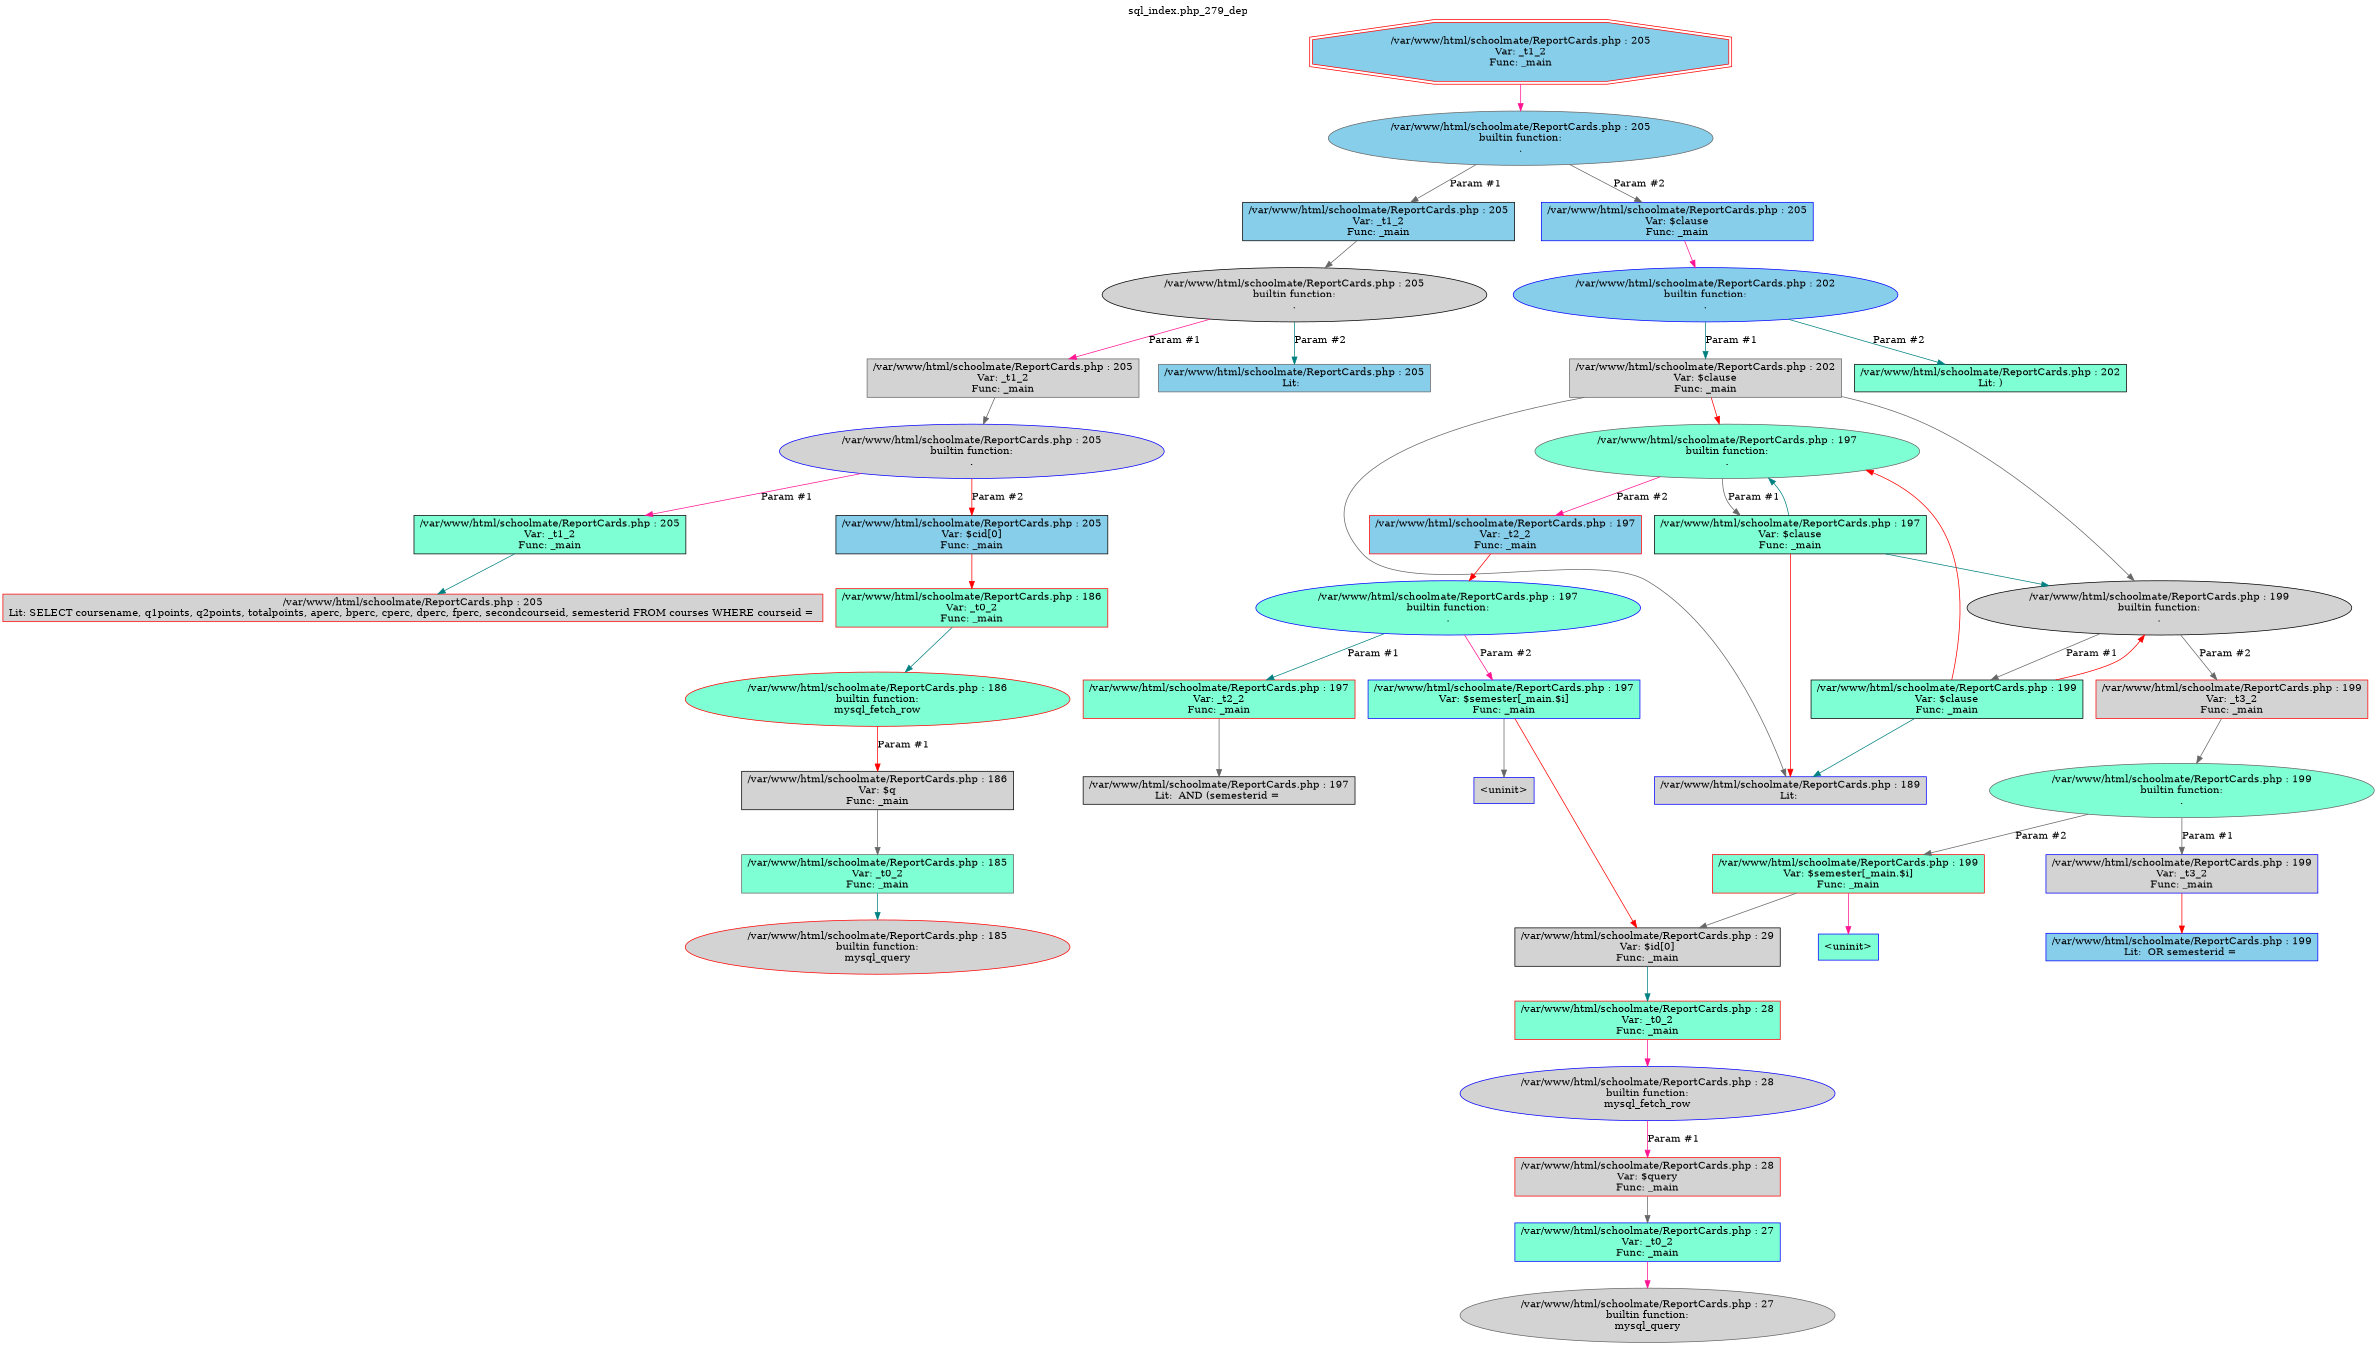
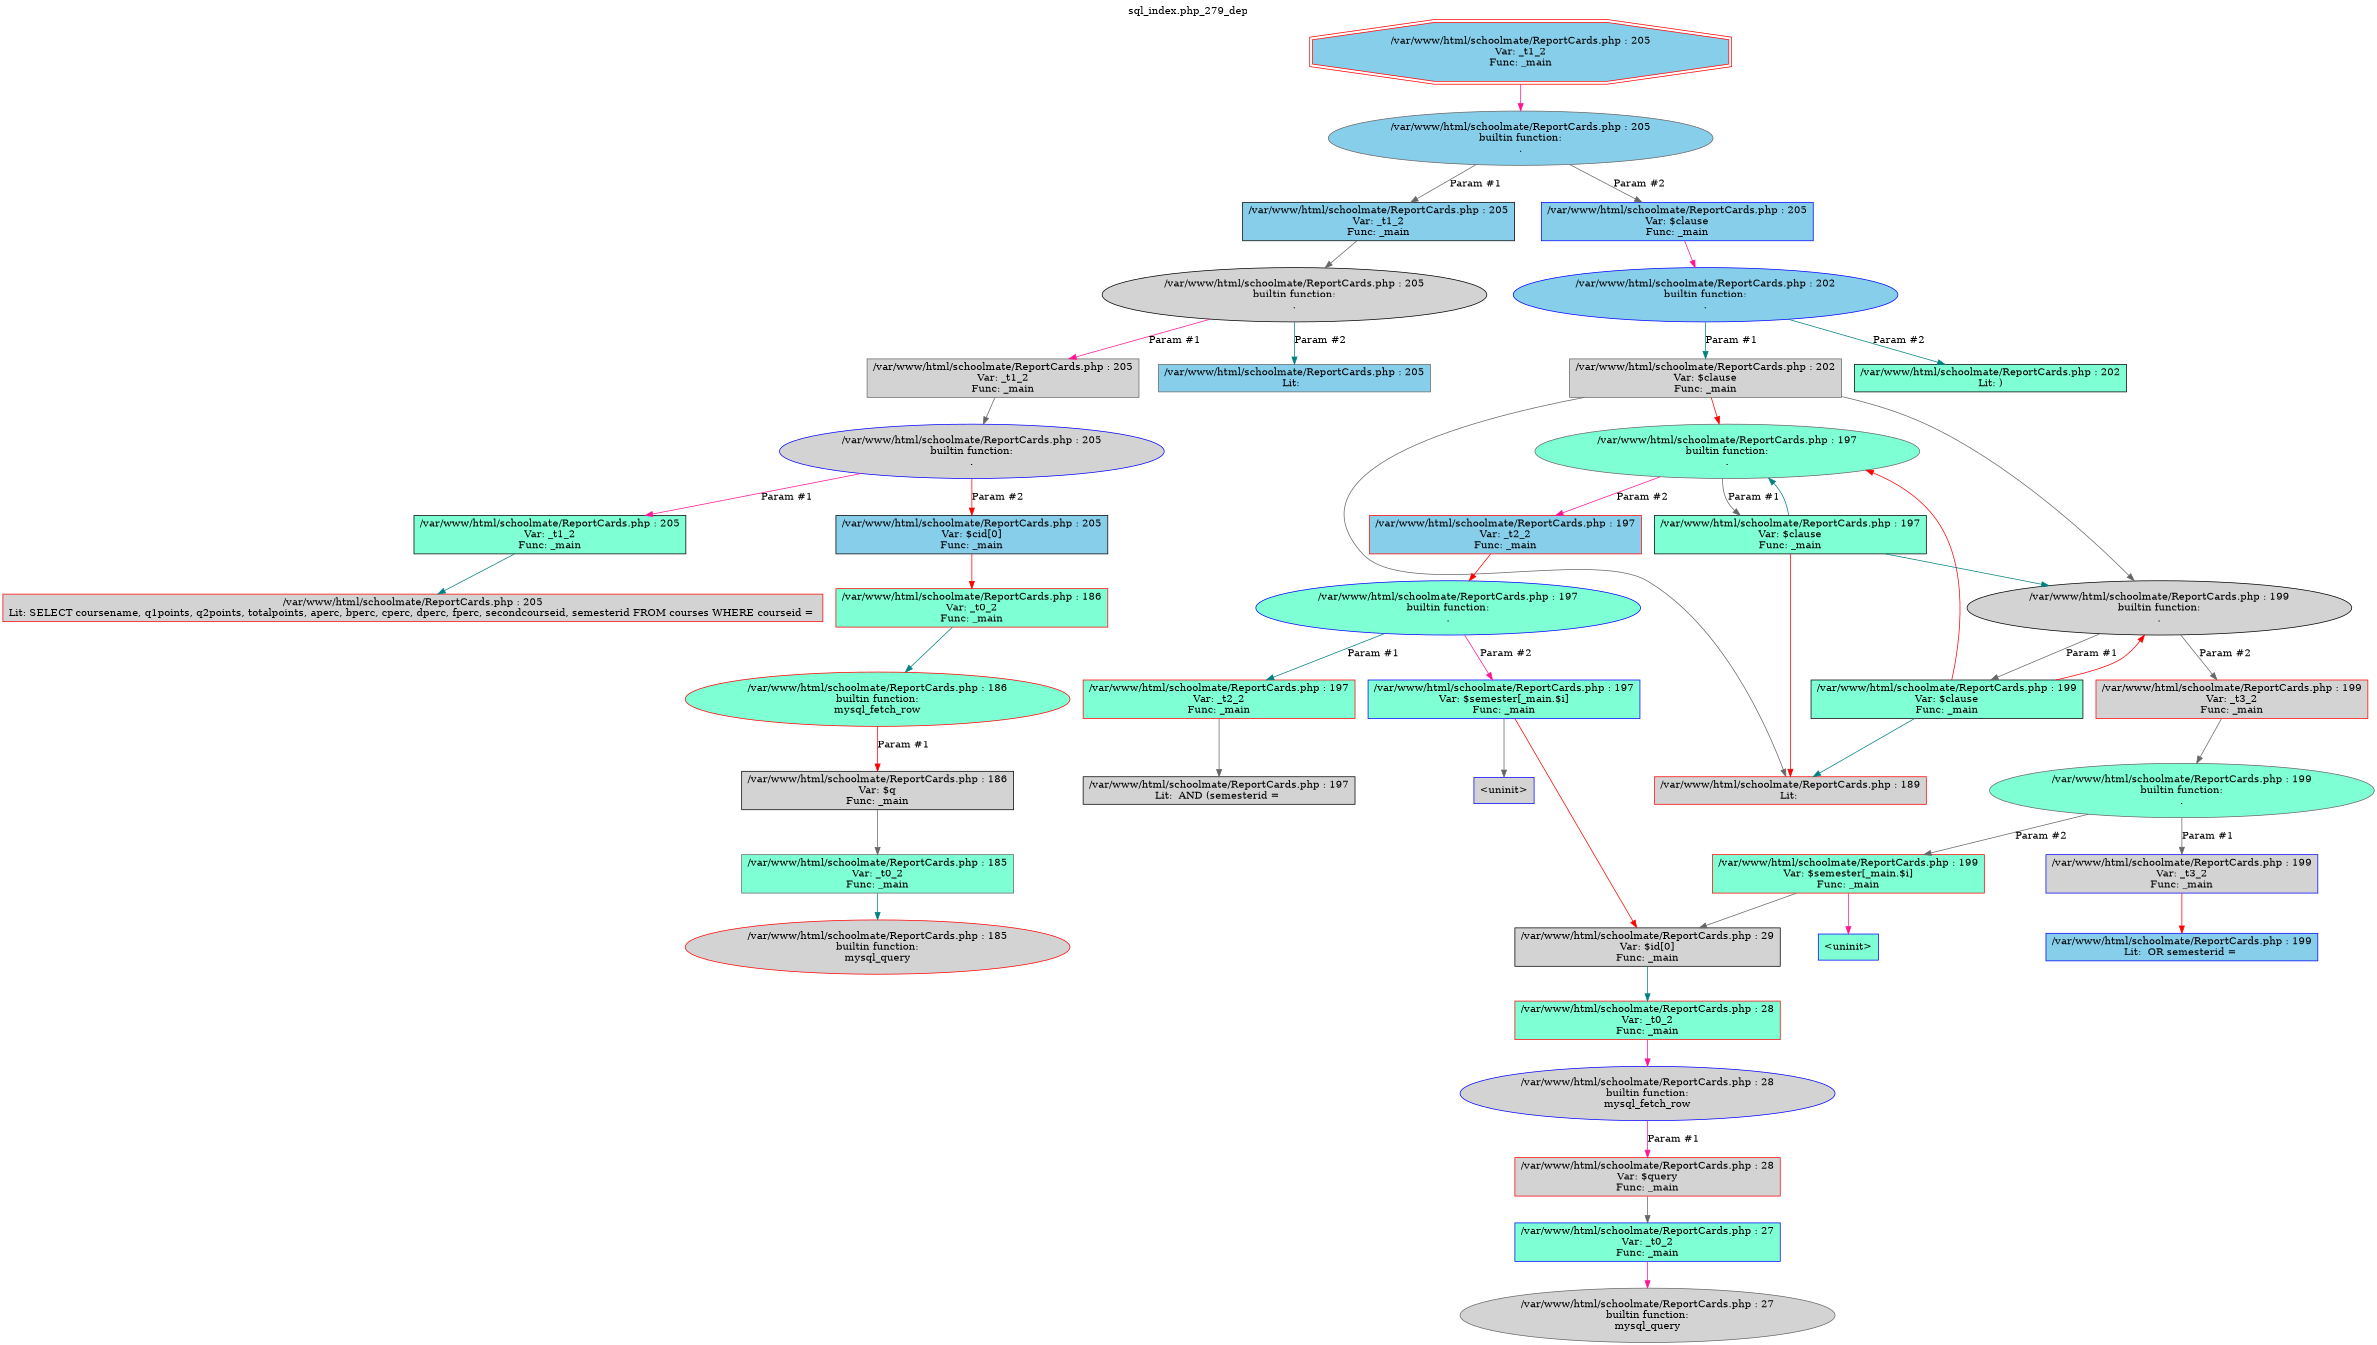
node "/var/www/html/schoolmate/ReportCards.php : 189 Lit:": color blue -> red
